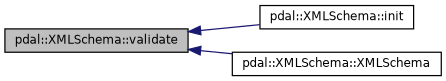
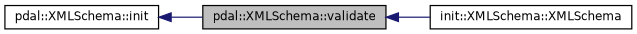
edge "pdal::XMLSchema::init" -> "pdal::XMLSchema::validate": reversed
node "pdal::XMLSchema::XMLSchema": label "pdal::XMLSchema::XMLSchema" -> "init::XMLSchema::XMLSchema"
